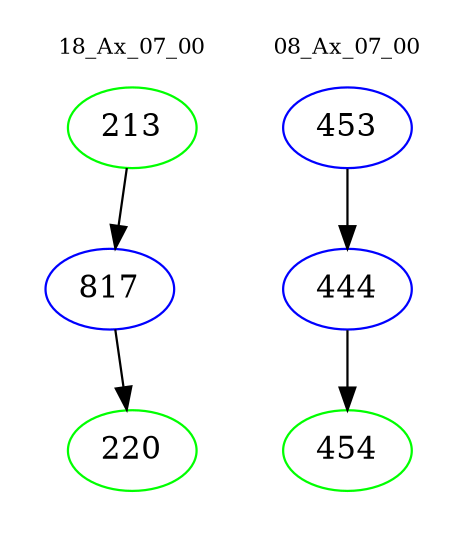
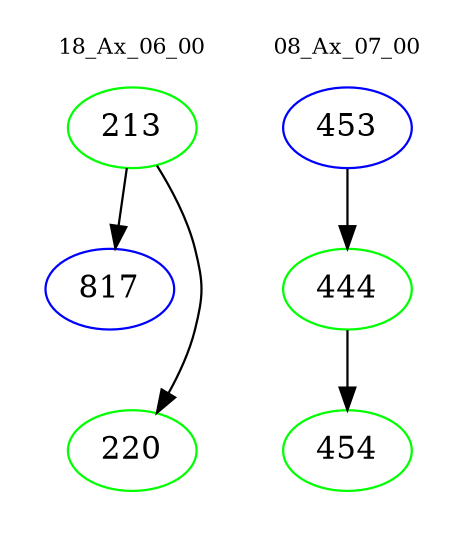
cluster "18_Ax_07_00": label "18_Ax_07_00" -> "18_Ax_06_00"
node "444": color blue -> green
edge "817" -> "220": now "213" -> "220"
